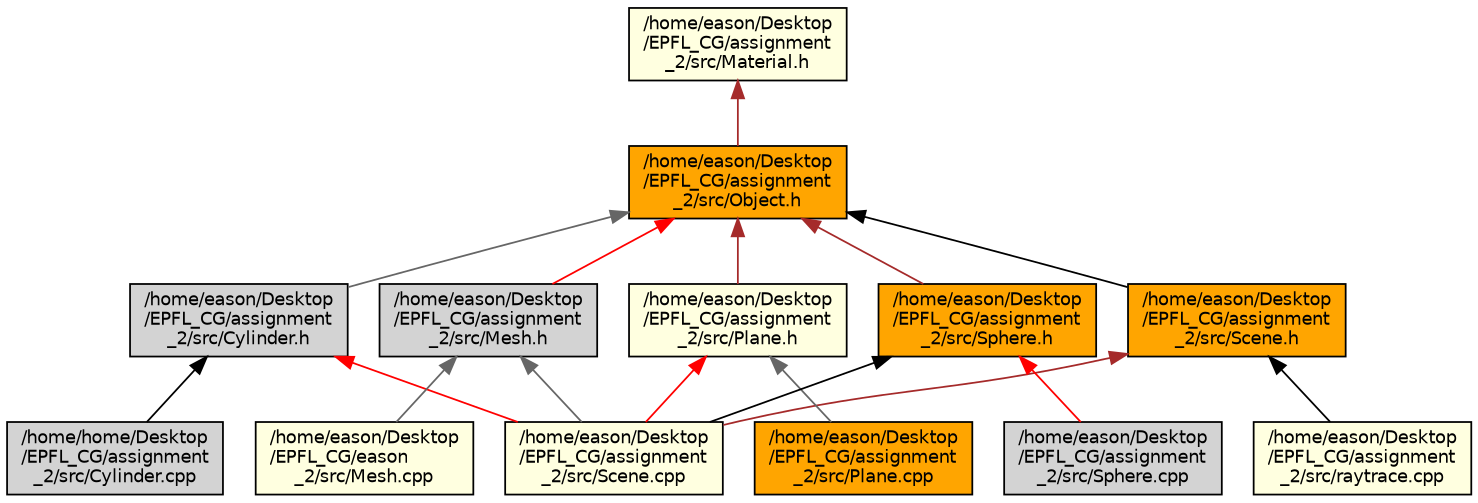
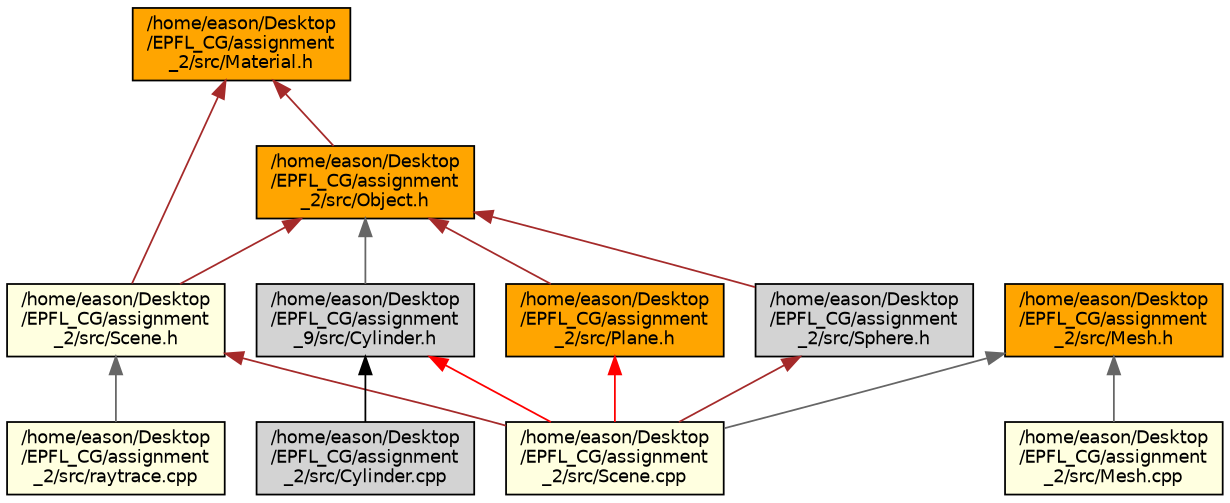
node "/home/eason/Desktop /EPFL_CG/assignment _2/src/Material.h": fillcolor lightyellow -> orange
edge "/home/eason/Desktop /EPFL_CG/assignment _2/src/Scene.h" -> "/home/eason/Desktop /EPFL_CG/assignment _2/src/Material.h": added
edge "/home/eason/Desktop /EPFL_CG/assignment _2/src/Scene.h" -> "/home/eason/Desktop /EPFL_CG/assignment _2/src/Object.h": color black -> brown
edge "/home/eason/Desktop /EPFL_CG/assignment _2/src/Mesh.h" -> "/home/eason/Desktop /EPFL_CG/assignment _2/src/Object.h": removed
node "/home/eason/Desktop /EPFL_CG/assignment _2/src/Cylinder.h": label "/home/eason/Desktop /EPFL_CG/assignment _2/src/Cylinder.h" -> "/home/eason/Desktop /EPFL_CG/assignment _9/src/Cylinder.h"
node "/home/eason/Desktop /EPFL_CG/assignment _2/src/Mesh.h": fillcolor lightgrey -> orange
node "/home/eason/Desktop /EPFL_CG/assignment _2/src/Plane.h": fillcolor lightyellow -> orange
node "/home/eason/Desktop /EPFL_CG/assignment _2/src/Sphere.h": fillcolor orange -> lightgrey
node "/home/eason/Desktop /EPFL_CG/assignment _2/src/Scene.h": fillcolor orange -> lightyellow
edge "/home/eason/Desktop /EPFL_CG/assignment _2/src/Scene.cpp" -> "/home/eason/Desktop /EPFL_CG/assignment _2/src/Sphere.h": color black -> brown
edge "/home/eason/Desktop /EPFL_CG/assignment _2/src/raytrace.cpp" -> "/home/eason/Desktop /EPFL_CG/assignment _2/src/Scene.h": color black -> gray40
node "/home/home/Desktop /EPFL_CG/assignment _2/src/Cylinder.cpp": label "/home/home/Desktop /EPFL_CG/assignment _2/src/Cylinder.cpp" -> "/home/eason/Desktop /EPFL_CG/assignment _2/src/Cylinder.cpp"
node "/home/eason/Desktop /EPFL_CG/eason _2/src/Mesh.cpp": label "/home/eason/Desktop /EPFL_CG/eason _2/src/Mesh.cpp" -> "/home/eason/Desktop /EPFL_CG/assignment _2/src/Mesh.cpp"
node "/home/eason/Desktop /EPFL_CG/assignment _2/src/Plane.cpp": removed
node "/home/eason/Desktop /EPFL_CG/assignment _2/src/Sphere.cpp": removed
